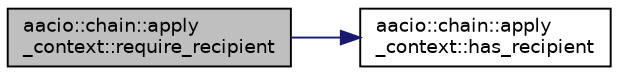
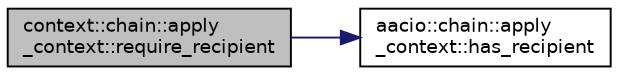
node "aacio::chain::apply _context::require_recipient": label "aacio::chain::apply _context::require_recipient" -> "context::chain::apply _context::require_recipient"
